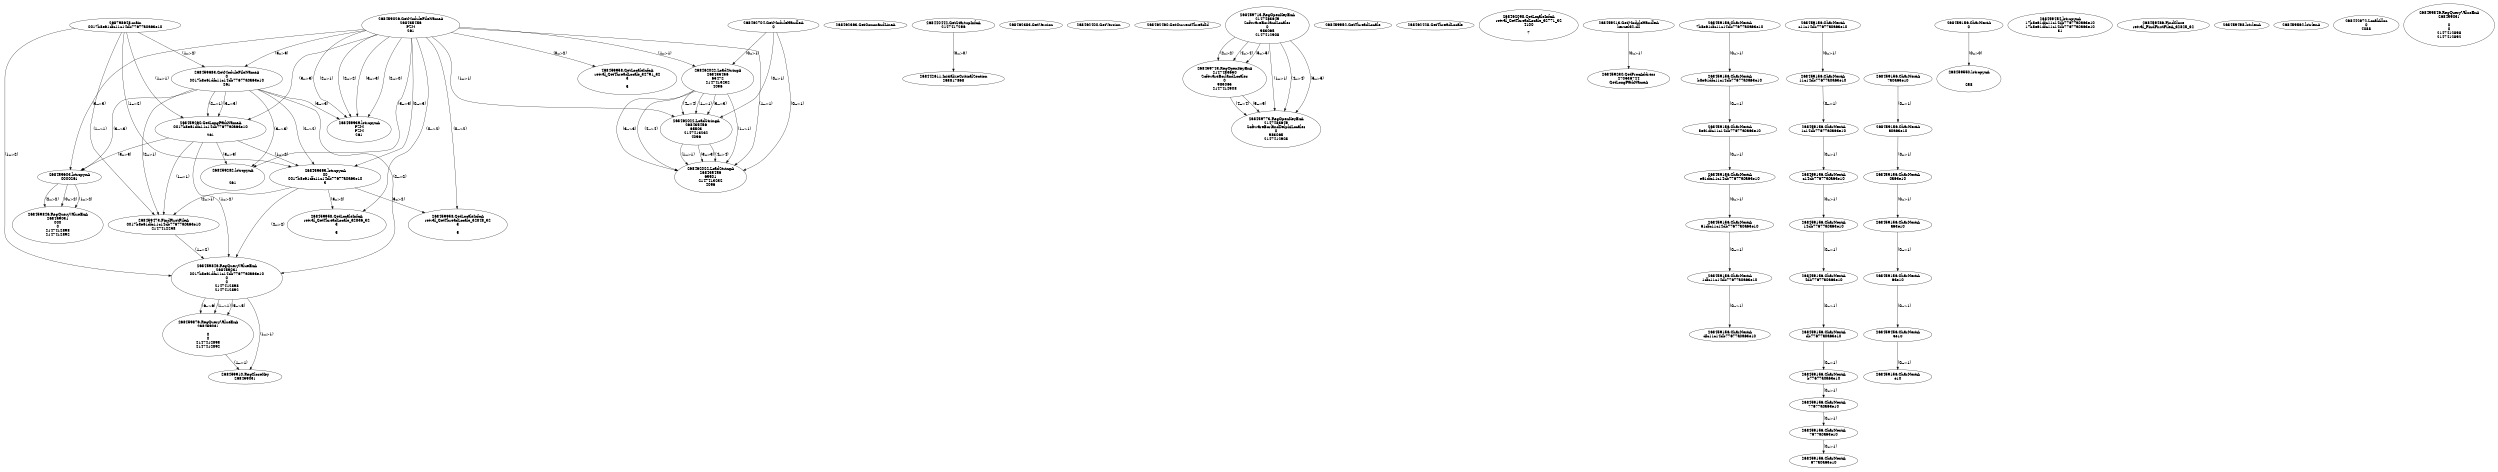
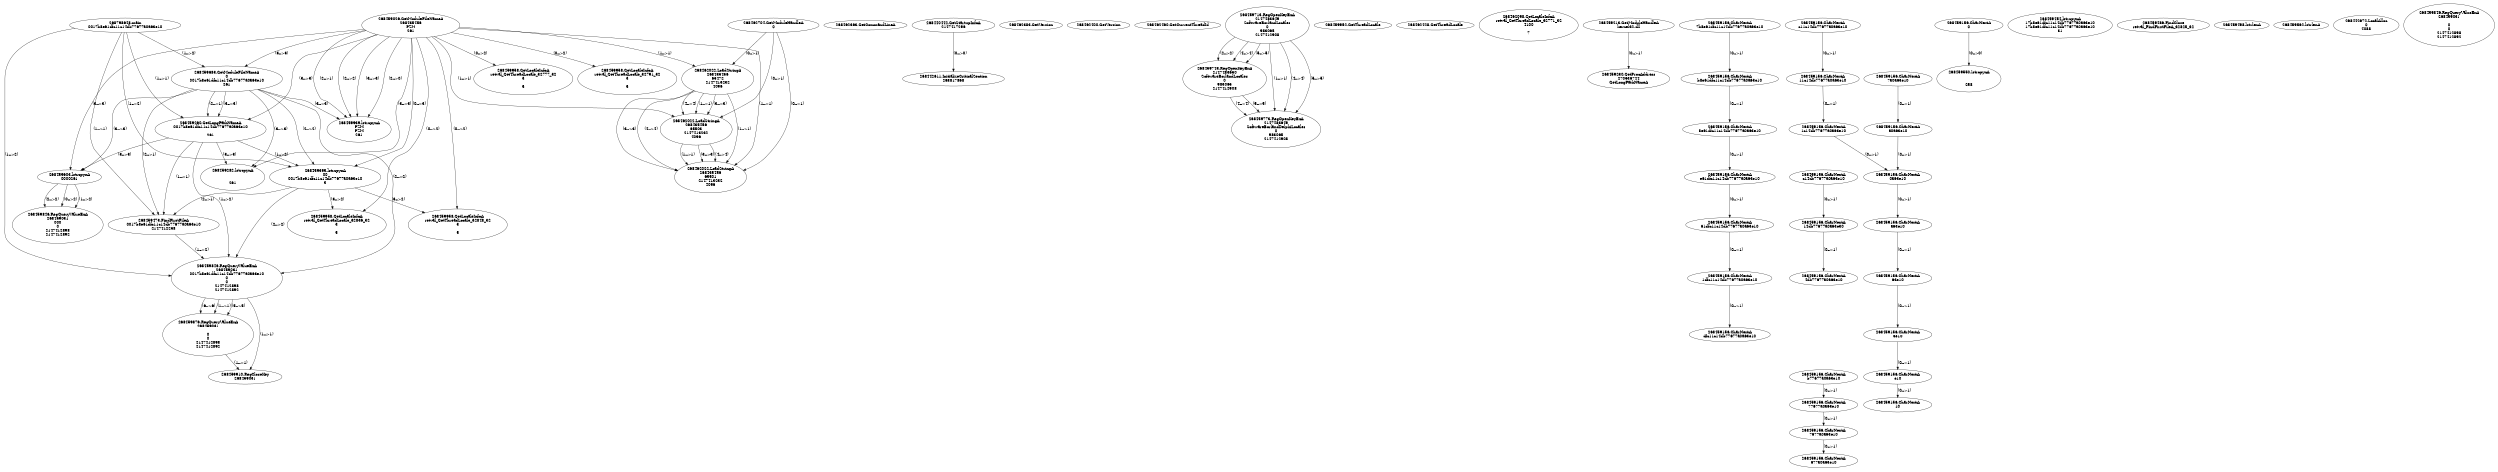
node "268459958.GetLocaleInfoA retval_GetThreadLocale_32777_32 3 5": added
node "468459958.GetLocaleInfoA retval_GetThreadLocale_32791_32 3 5": label "468459958.GetLocaleInfoA retval_GetThreadLocale_32791_32 3 5" -> "268459958.GetLocaleInfoA retval_GetThreadLocale_32791_32 3 5"
edge "268459156.CharNextA 1c14db77677a0a63e10" -> "268459156.CharNextA c14db77677a0a63e10": now "268459156.CharNextA 1c14db77677a0a63e10" -> "268459156.CharNextA 0a63e10"
node "268459156.CharNextA 14db77677a0a63e10": label "268459156.CharNextA 14db77677a0a63e10" -> "268459156.CharNextA 14db77677a0a63e30"
node "268459156.CharNextA db77677a0a63e10": removed
node "268459456.CharNextA 3e10": label "268459456.CharNextA 3e10" -> "268459156.CharNextA 3e10"
node "268459156.CharNextA 10": added
